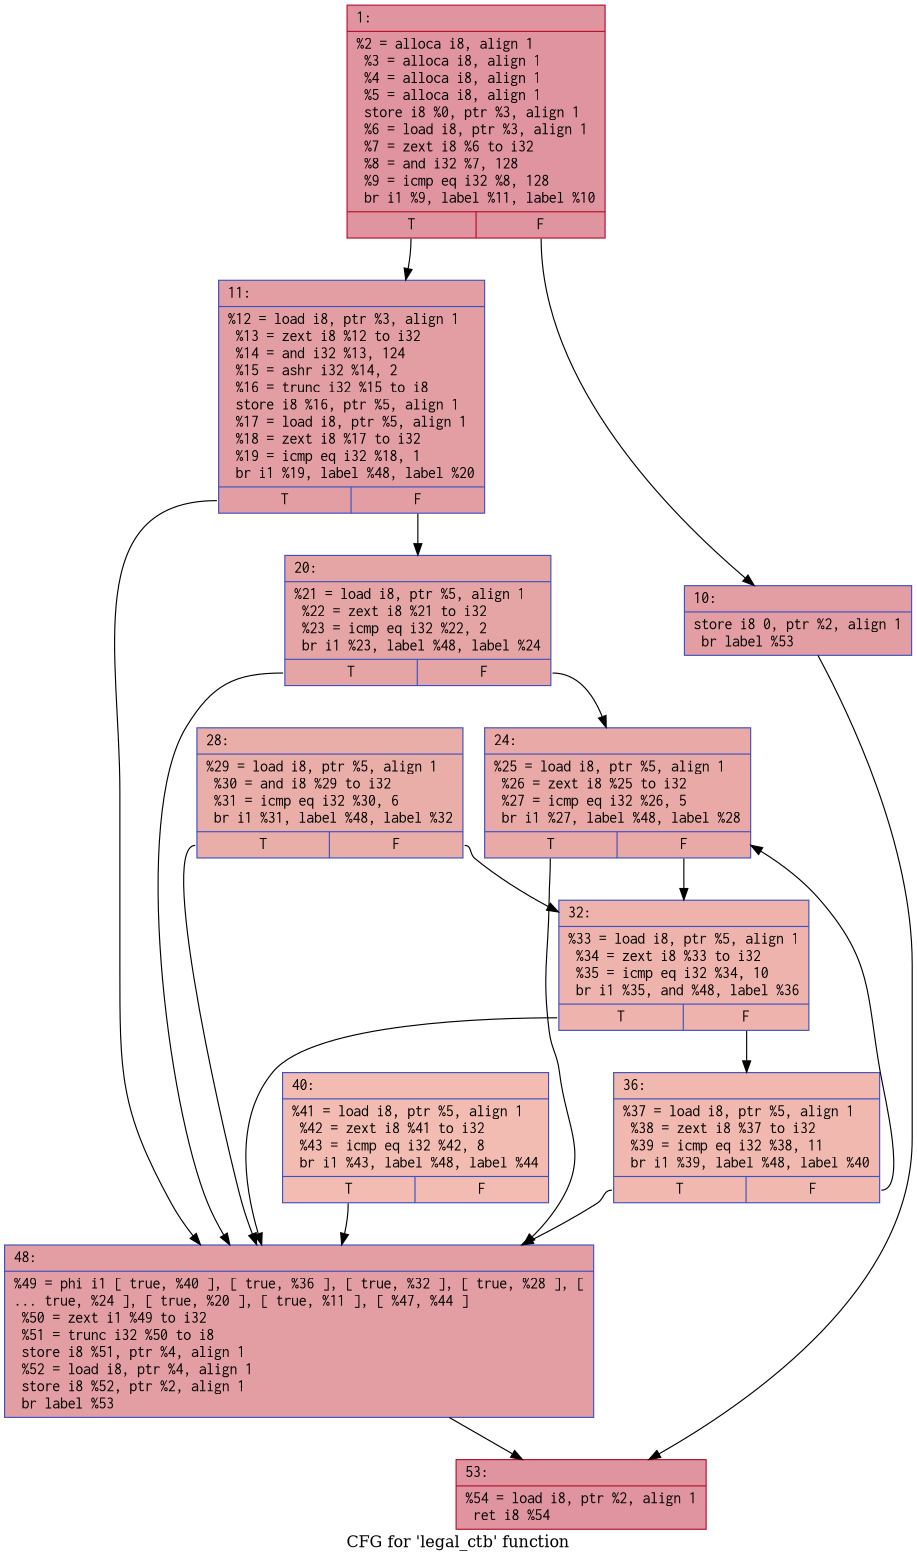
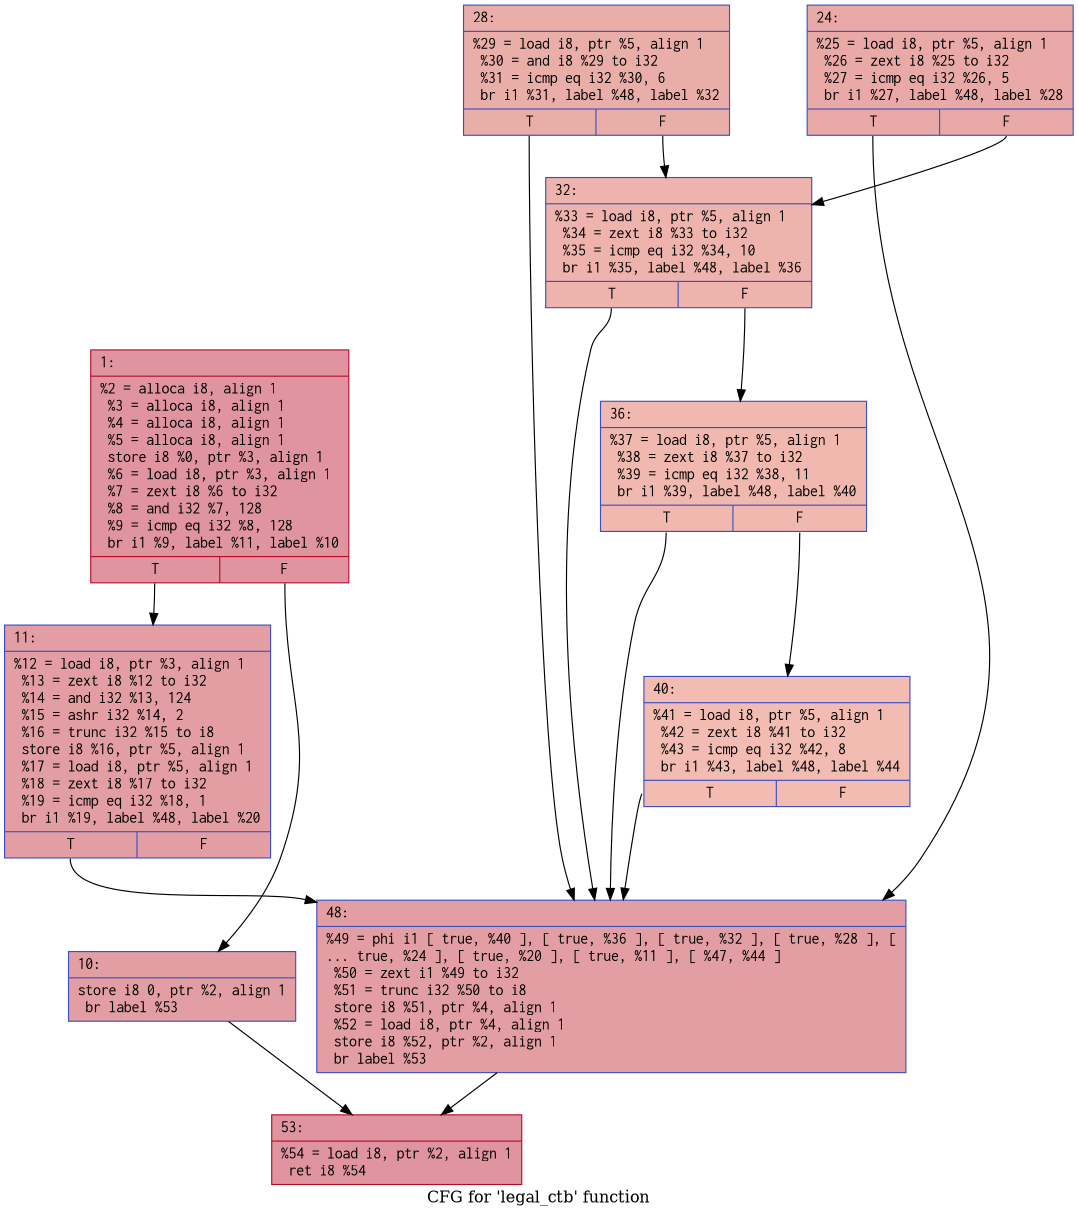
node "20:": removed
node "32:": text "br i1 %35, and %48, label %36" -> "br i1 %35, label %48, label %36"
edge "36:" -> "24:": now "36:" -> "40:"
